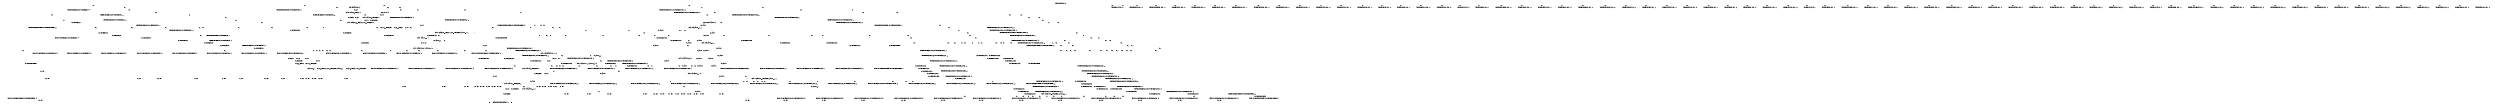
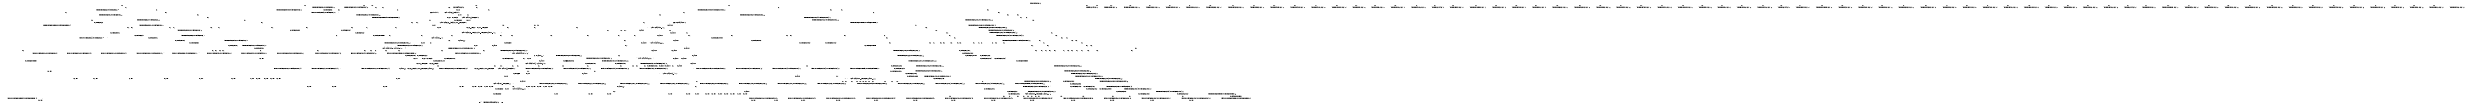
edge "(PARAM,short count)" -> "(<operator>.equals,count == 1)": now "(<operator>.equals,type == TIFF_ASCII)" -> "(<operator>.equals,count == 1)"
edge "(<operator>.logicalAnd,count == 1 && passcount == 0)" -> "(RETURN,return TIFF_SETGET_IFD8;,return TIFF_SETGET_IFD8;)": now "(IDENTIFIER,TIFF_SETGET_UINT64,return TIFF_SETGET_UINT64;)" -> "(RETURN,return TIFF_SETGET_IFD8;,return TIFF_SETGET_IFD8;)"
